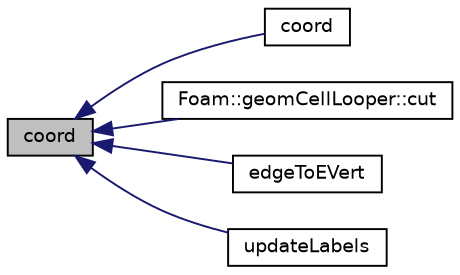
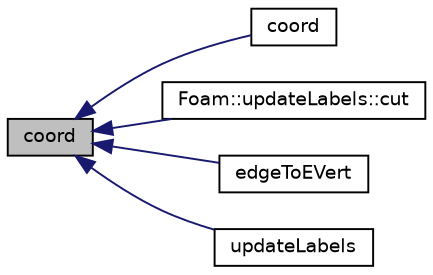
node "Foam::geomCellLooper::cut": label "Foam::geomCellLooper::cut" -> "Foam::updateLabels::cut"
